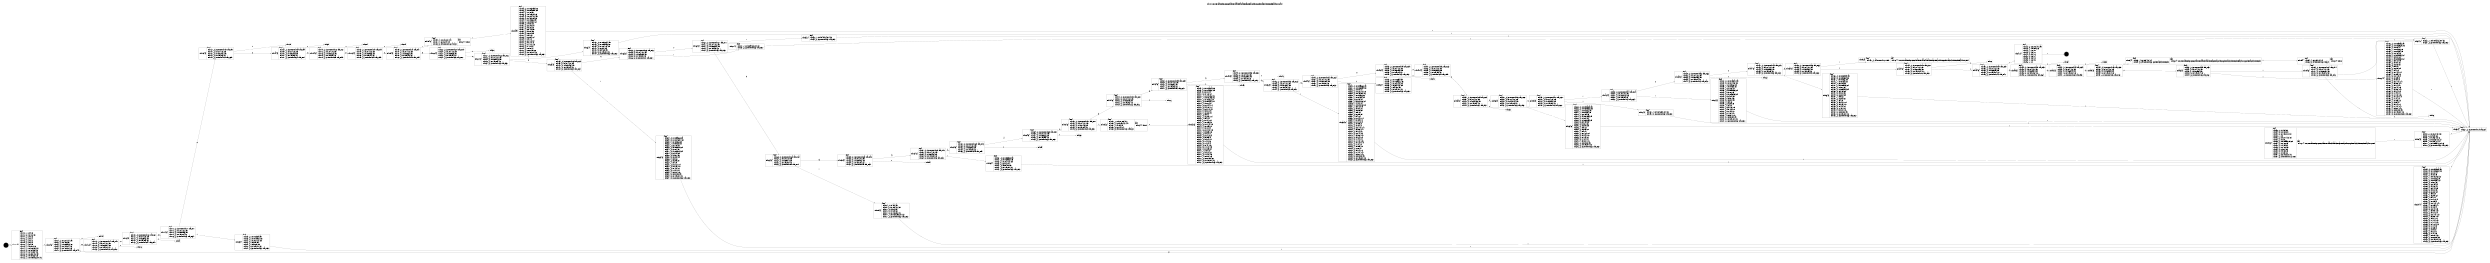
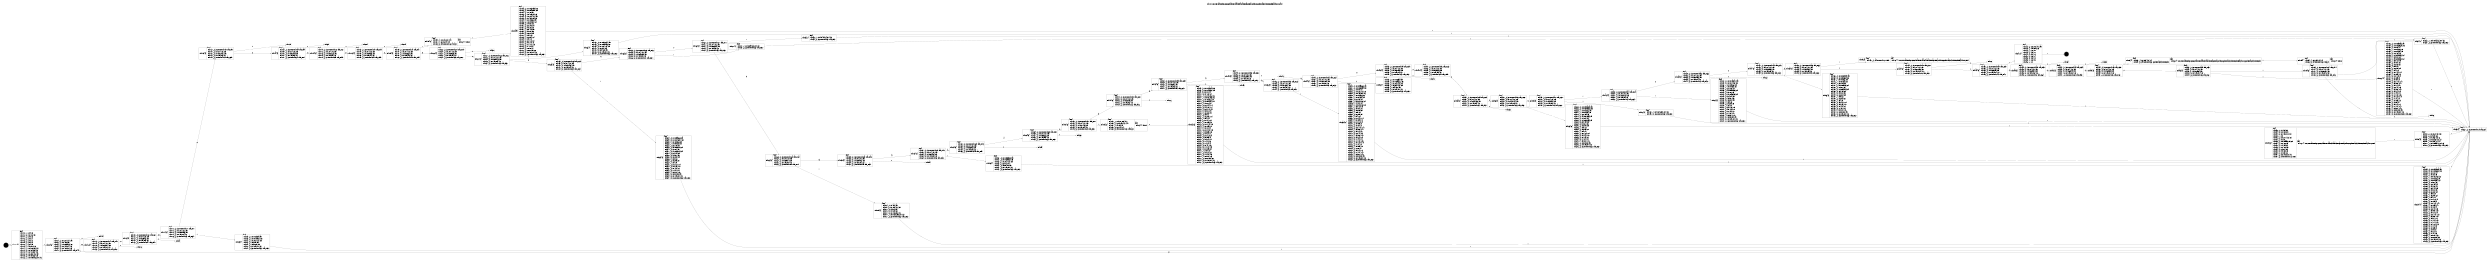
edge "0x401966 [25]" -> "0x40197f [25]": now "0x402473" -> "0x40197f [25]"
